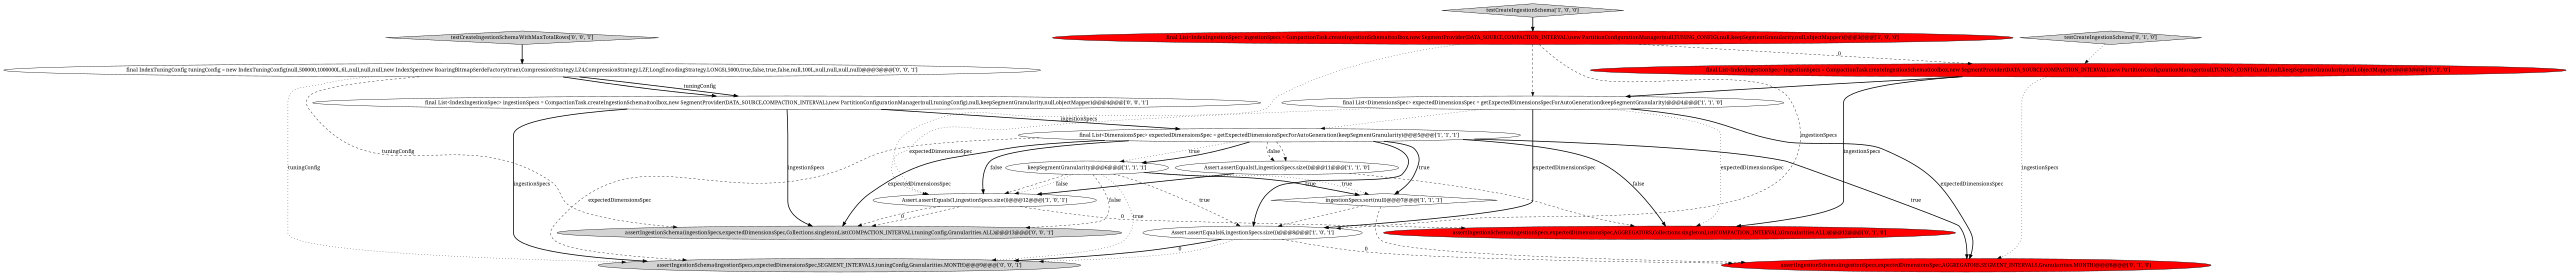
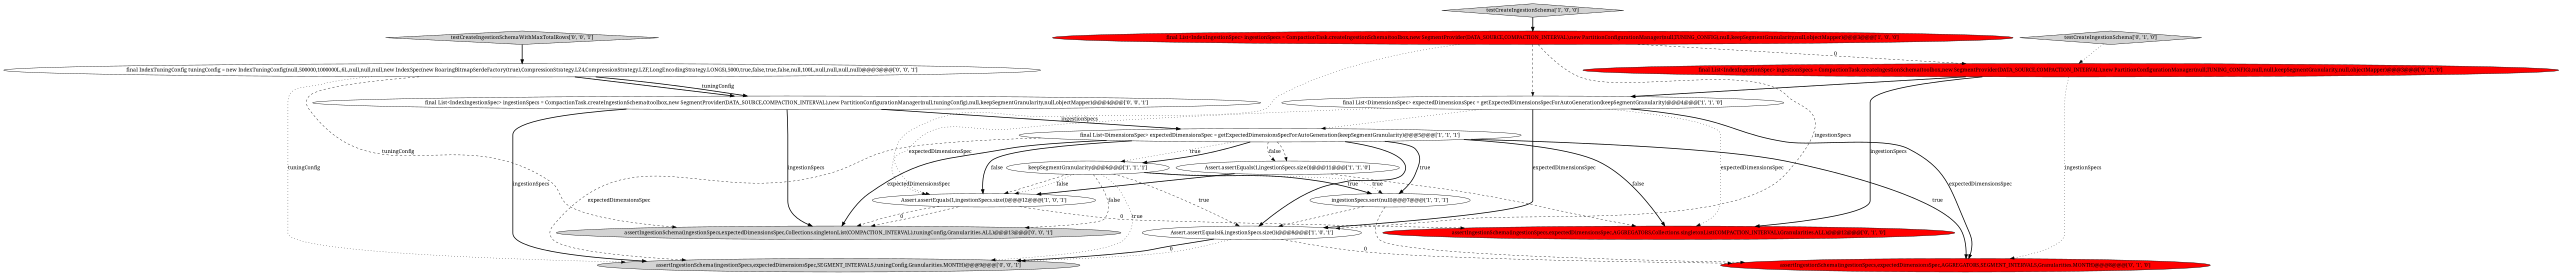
node "ingestionSpecs.sort(null)@@@7@@@['1', '1', '1']": shape diamond -> ellipse
